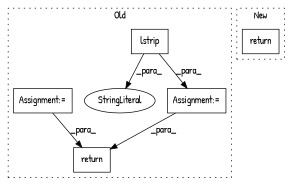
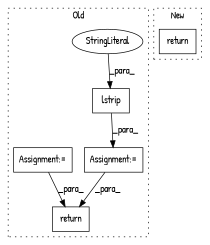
edge "lstrip" -> "StringLiteral": reversed
